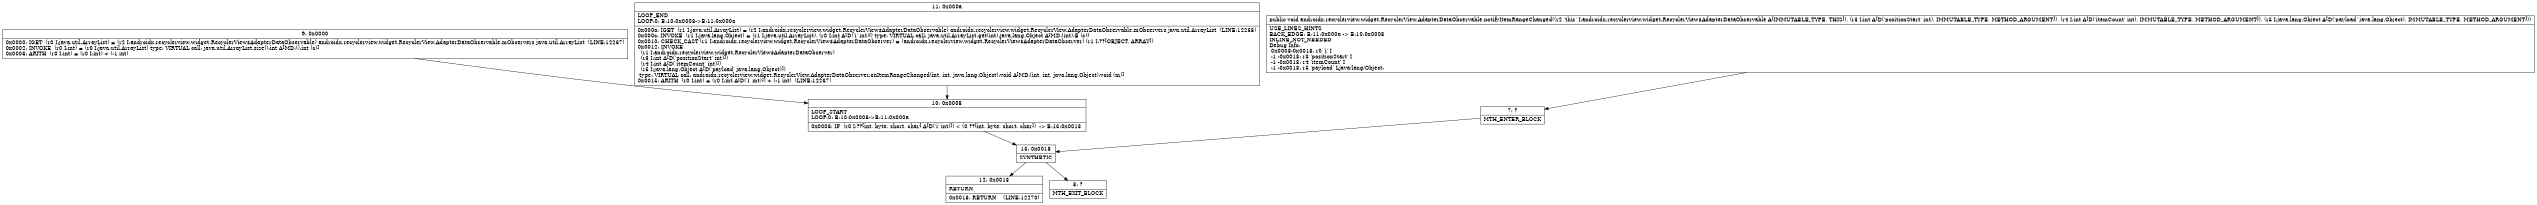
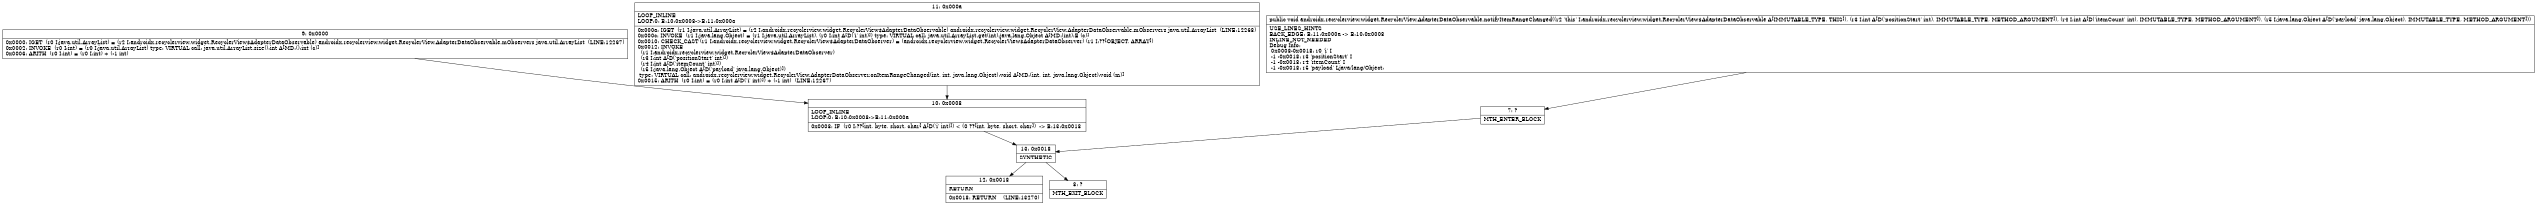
node "11: 0x000a": text "LOOP_END" -> "LOOP_INLINE"
node "10: 0x0008": text "LOOP_START" -> "LOOP_INLINE"
node "12: 0x0018": text "0x0018: RETURN    (LINE:12270)" -> "0x0018: RETURN    (LINE:13270)"
